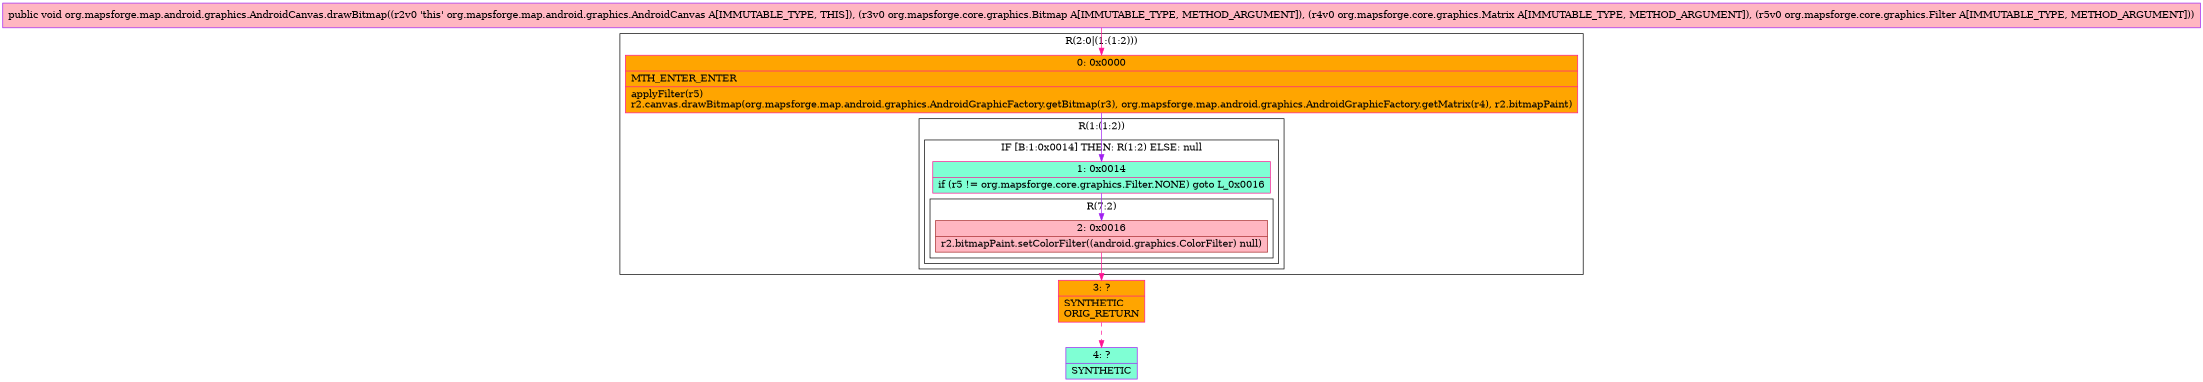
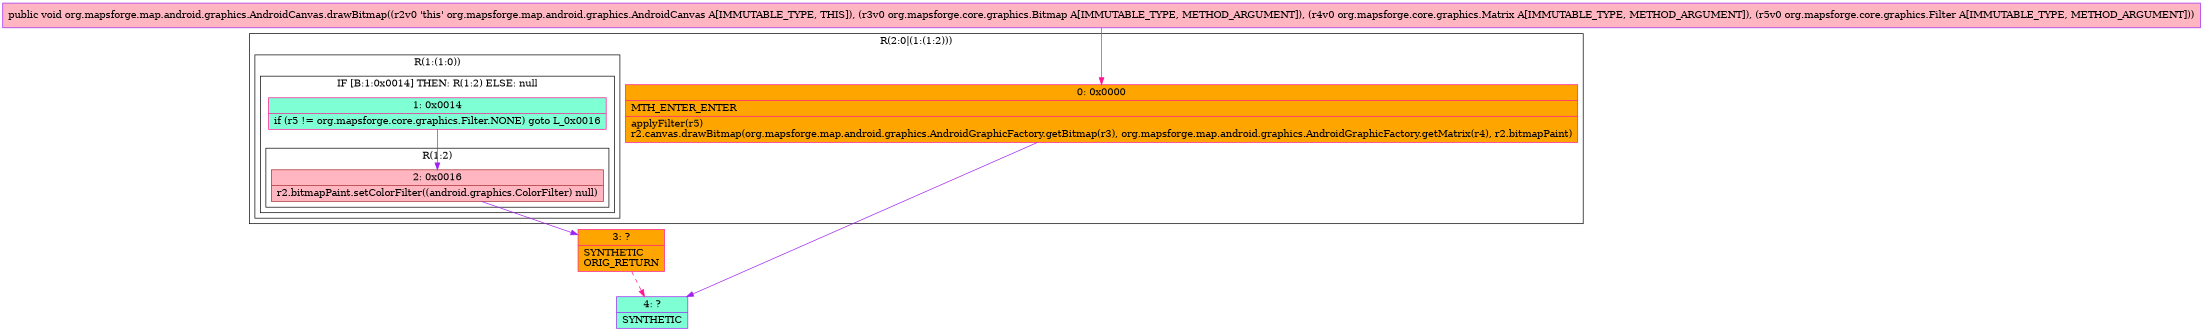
cluster "R(1:(1:2))": label "R(1:(1:2))" -> "R(1:(1:0))"
edge "0: 0x0000" -> "1: 0x0014": now "0: 0x0000" -> "4: ?"
cluster "R(7:2)": label "R(7:2)" -> "R(1:2)"
edge "2: 0x0016" -> "3: ?": color deeppink -> purple
